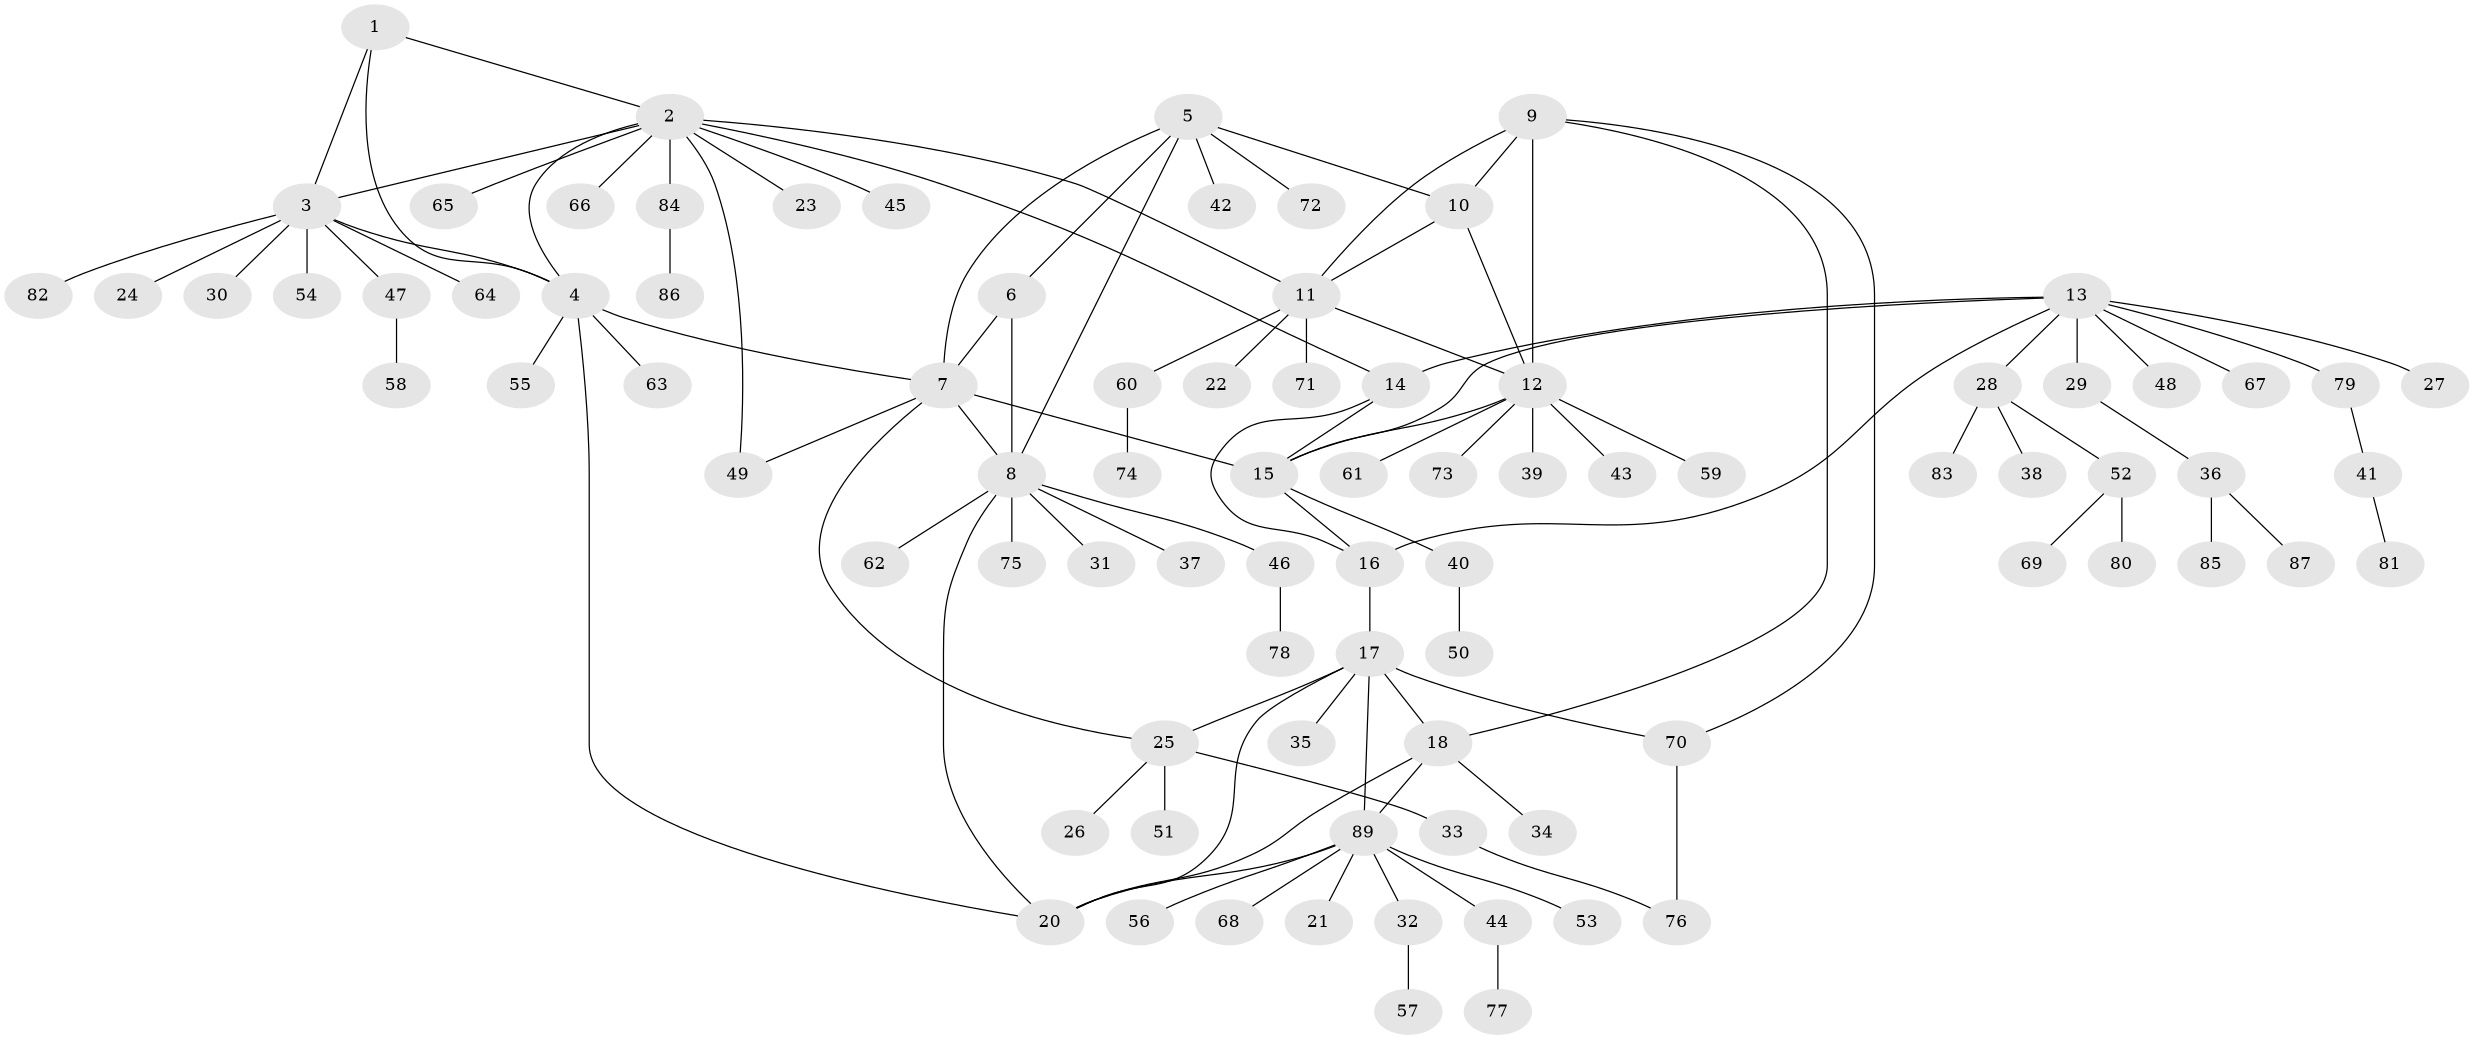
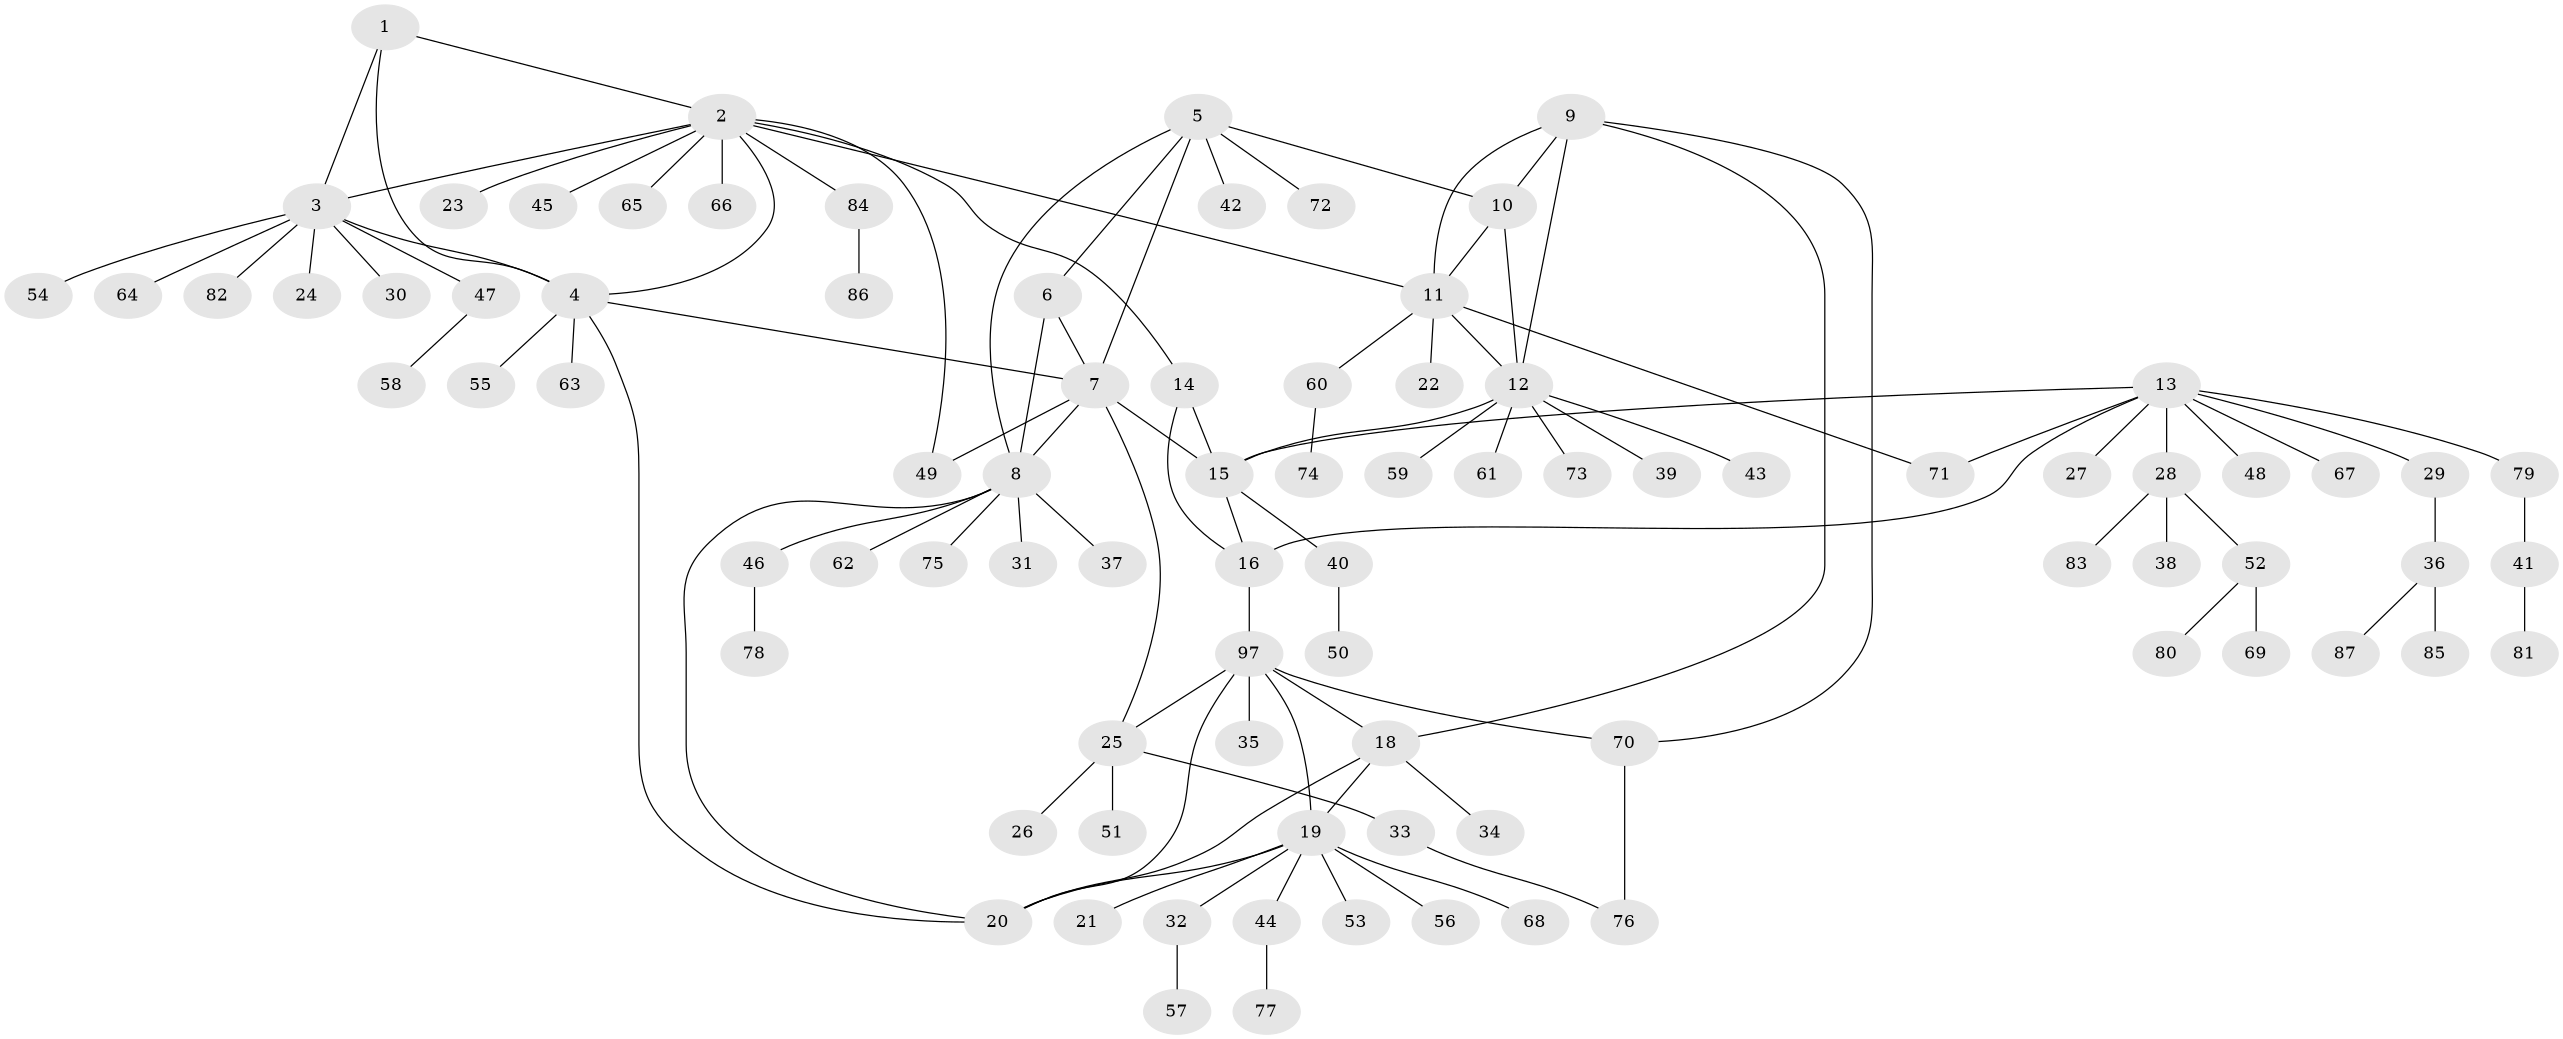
edge "13" -- "14": now "13" -- "71"
node "17": label "17" -> "97"
node "89": label "89" -> "19"
